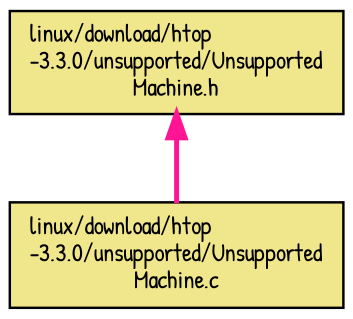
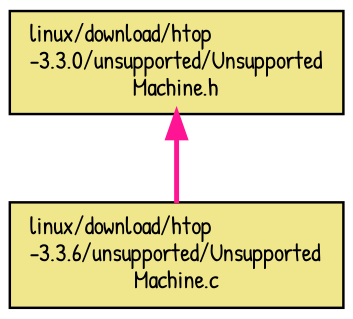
node "linux/download/htop -3.3.0/unsupported/Unsupported Machine.c": label "linux/download/htop -3.3.0/unsupported/Unsupported Machine.c" -> "linux/download/htop -3.3.6/unsupported/Unsupported Machine.c"
